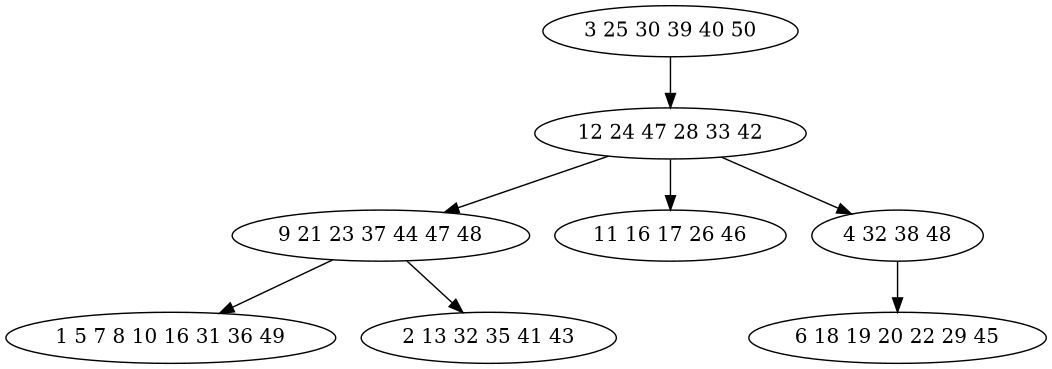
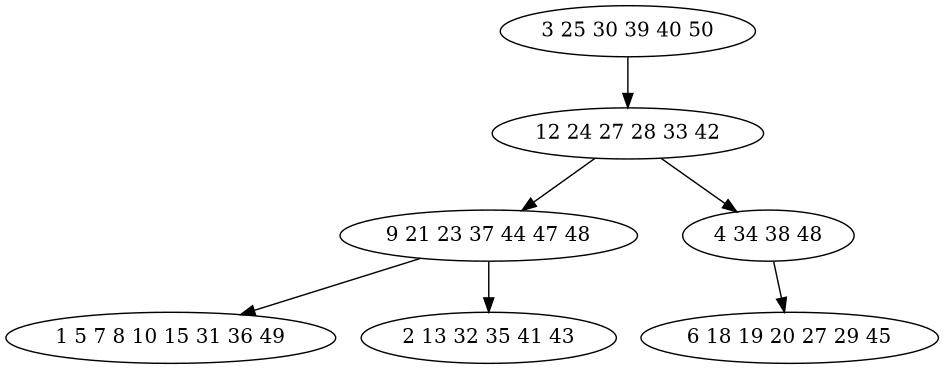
node "12 24 47 28 33 42": label "12 24 47 28 33 42" -> "12 24 27 28 33 42"
node "11 16 17 26 46": removed
node "4 32 38 48": label "4 32 38 48" -> "4 34 38 48"
node "1 5 7 8 10 16 31 36 49": label "1 5 7 8 10 16 31 36 49" -> "1 5 7 8 10 15 31 36 49"
node "6 18 19 20 22 29 45": label "6 18 19 20 22 29 45" -> "6 18 19 20 27 29 45"
